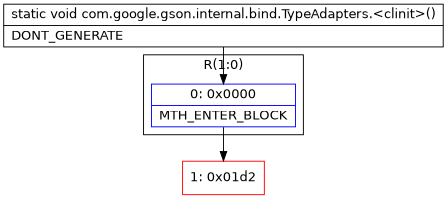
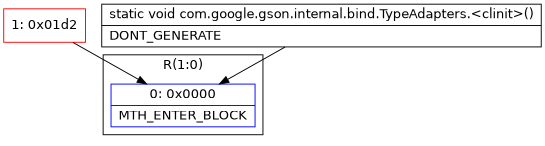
edge "0: 0x0000" -> "1: 0x01d2": reversed
